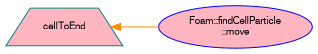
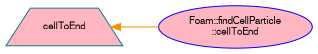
node "Foam::findCellParticle ::move": label "Foam::findCellParticle ::move" -> "Foam::findCellParticle ::cellToEnd"
